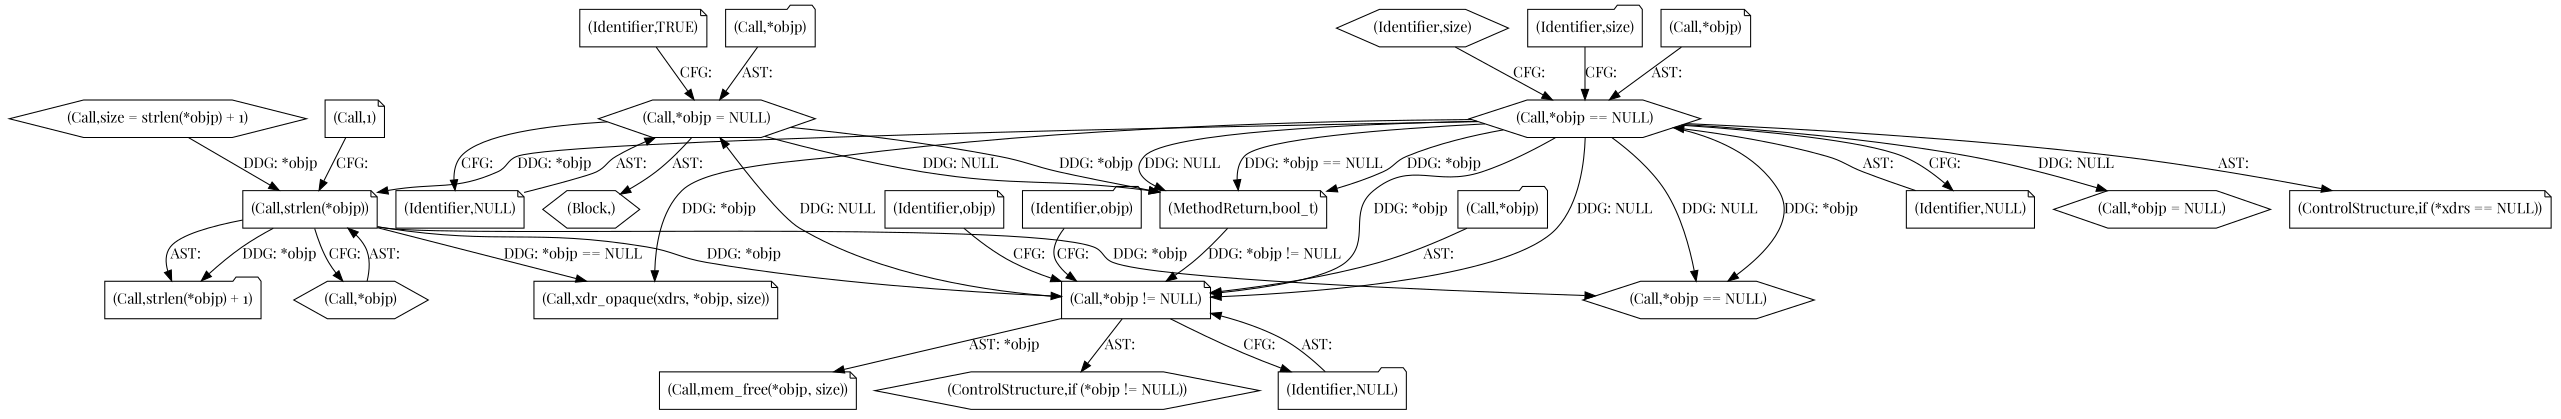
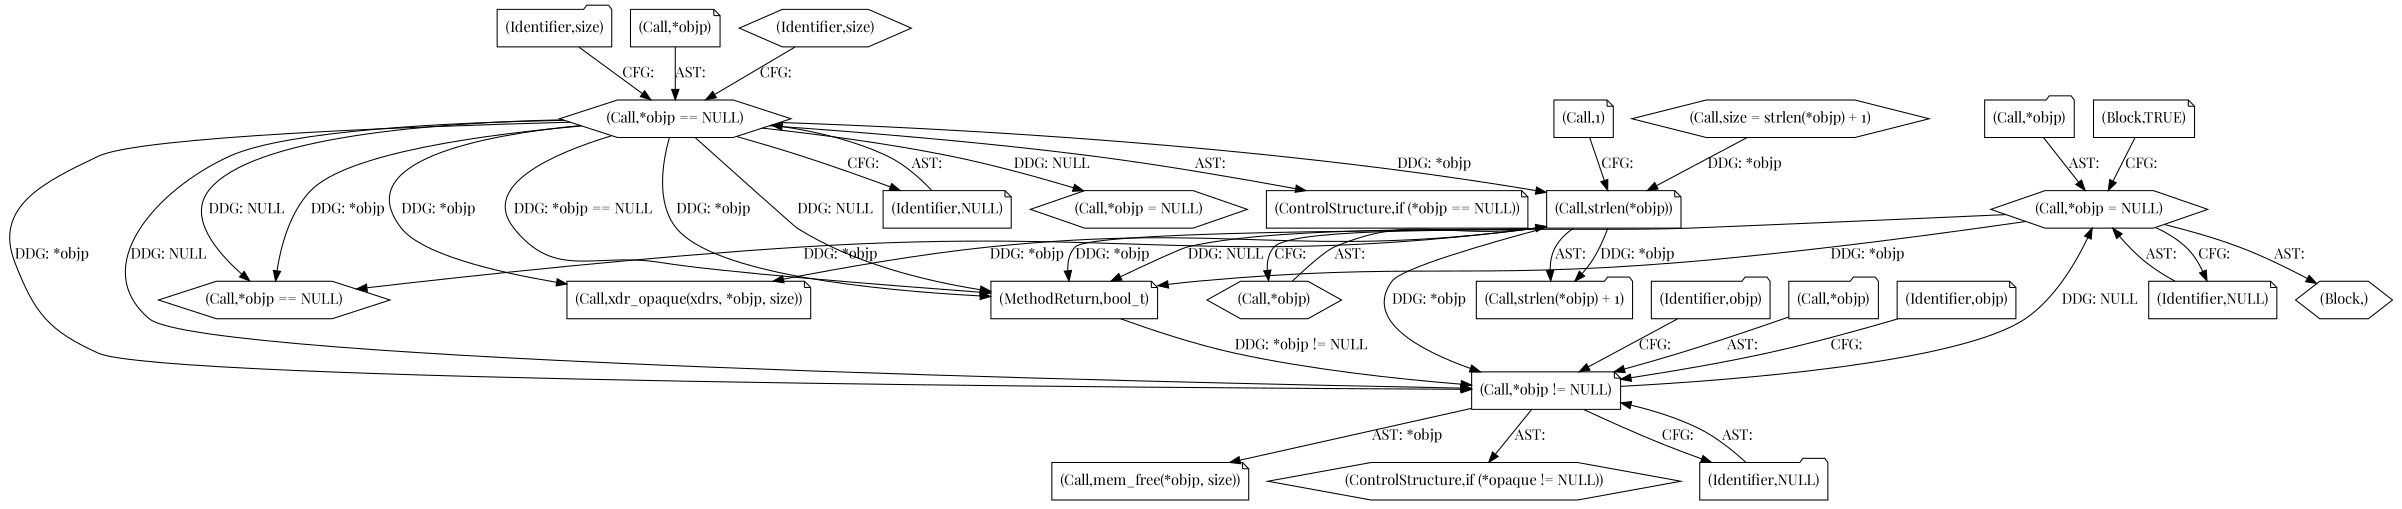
node "(Identifier,TRUE)": label "(Identifier,TRUE)" -> "(Block,TRUE)"
node "(ControlStructure,if (*xdrs == NULL))": label "(ControlStructure,if (*xdrs == NULL))" -> "(ControlStructure,if (*objp == NULL))"
edge "(Call,strlen(*objp))" -> "(MethodReturn,bool_t)": added, label "DDG: *objp"
edge "(Call,strlen(*objp))" -> "(Call,xdr_opaque(xdrs, *objp, size))": label "DDG: *objp == NULL" -> "DDG: *objp"
node "(ControlStructure,if (*objp != NULL))": label "(ControlStructure,if (*objp != NULL))" -> "(ControlStructure,if (*opaque != NULL))"
